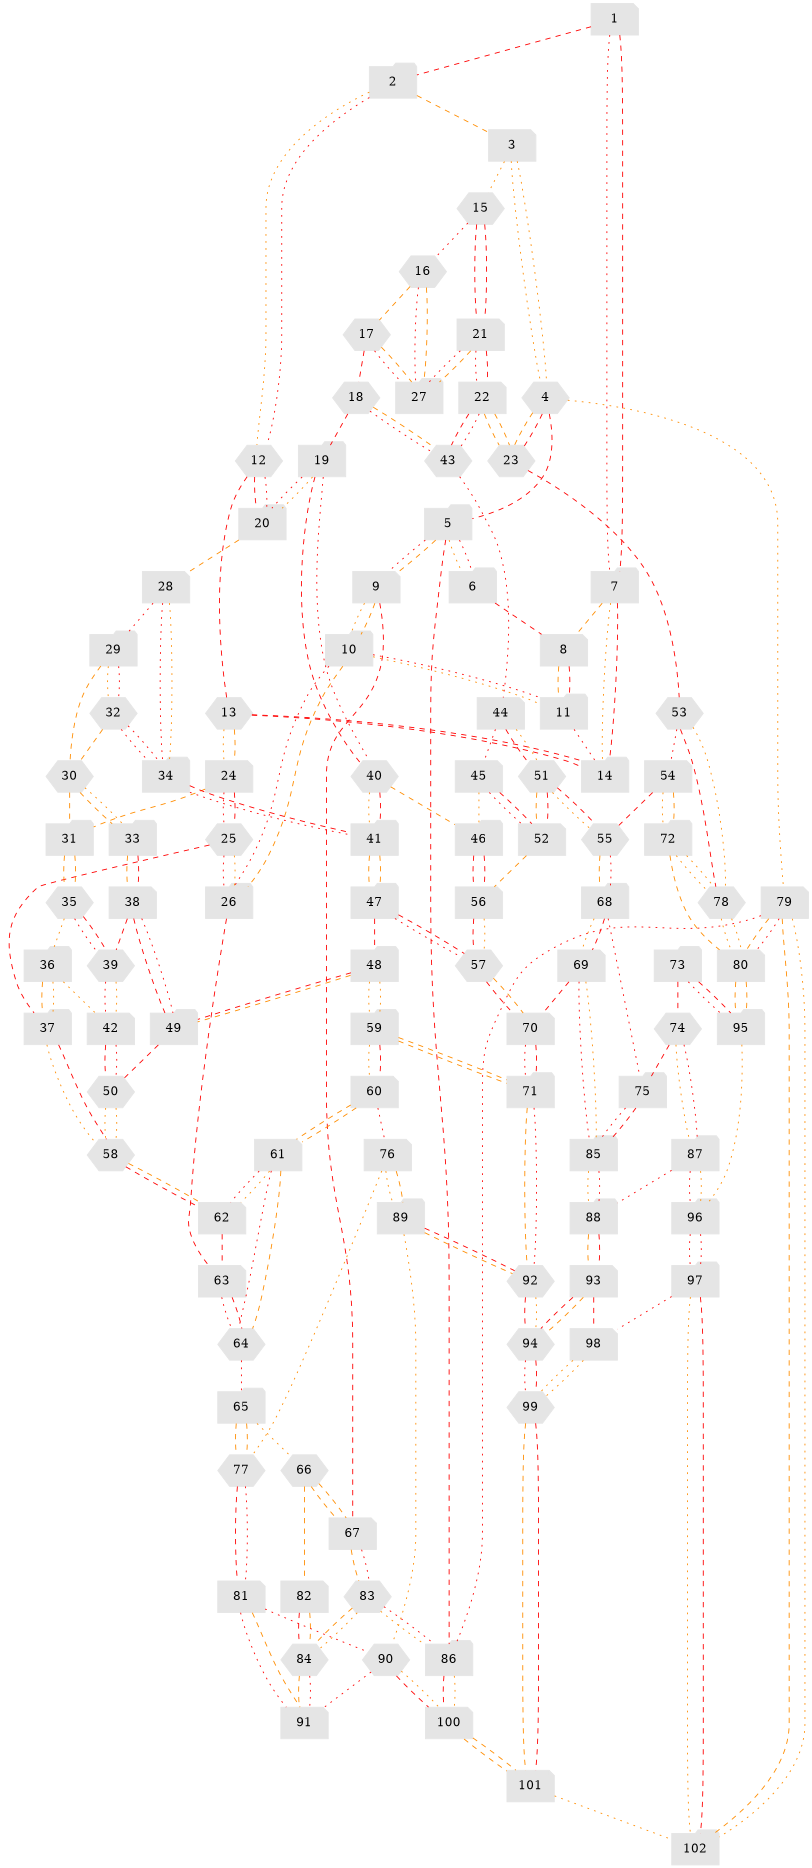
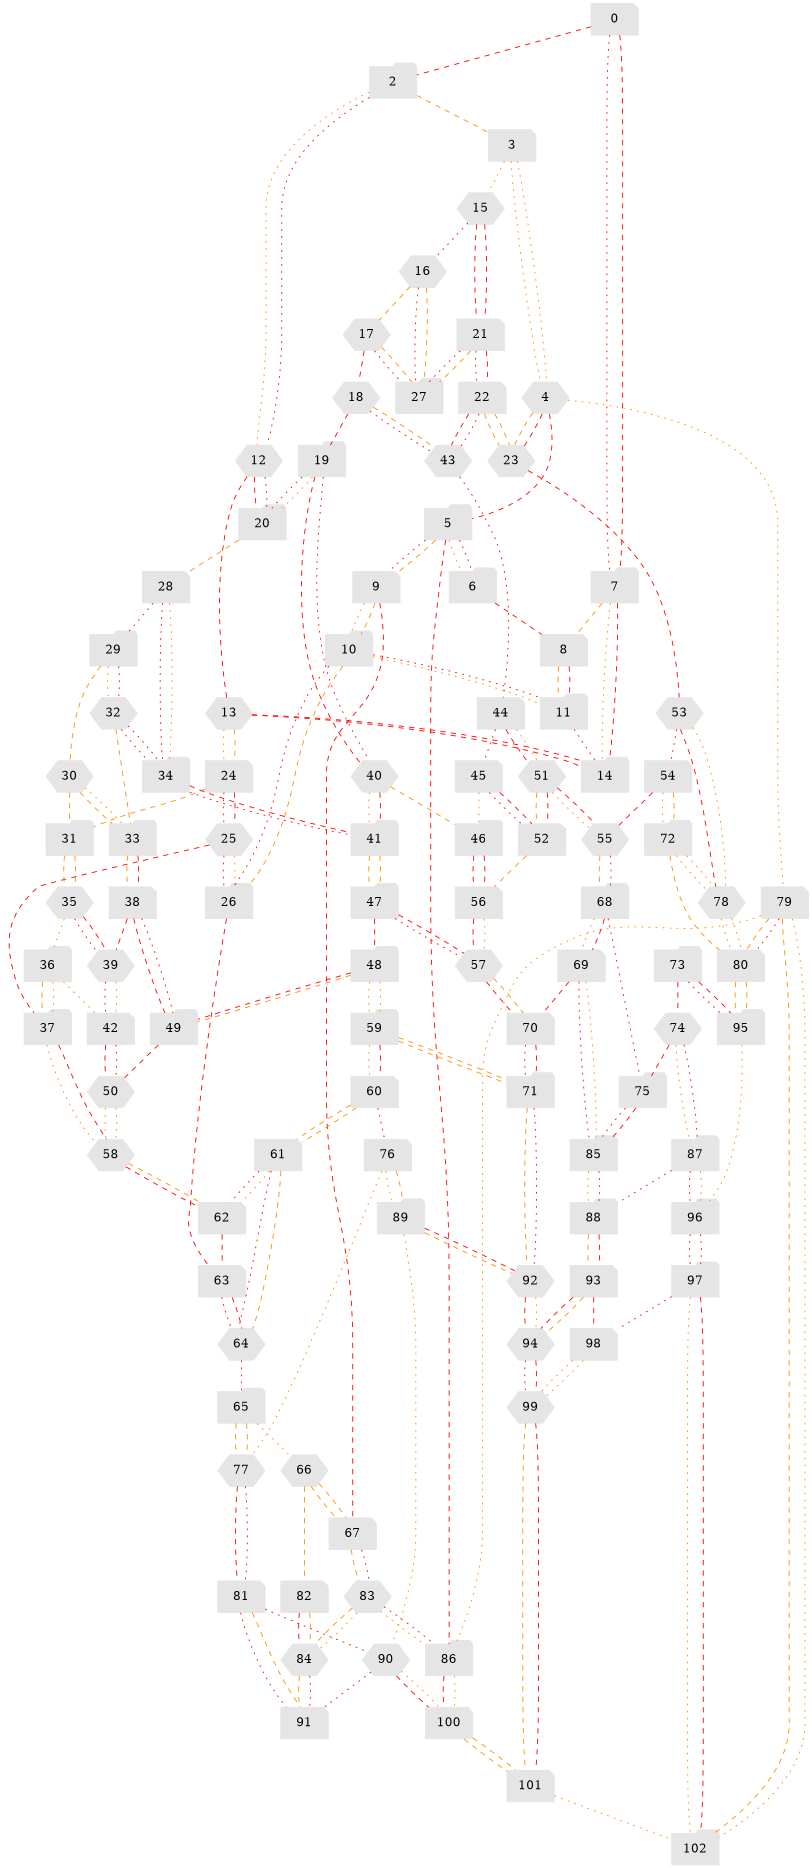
node "1": label "1" -> "0"
edge "32" -- "30": now "32" -- "33"
edge "79" -- "86": color red -> darkorange
